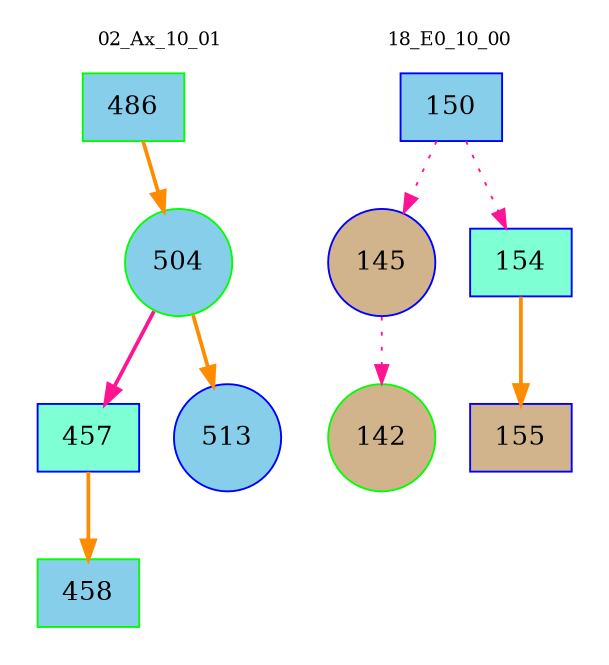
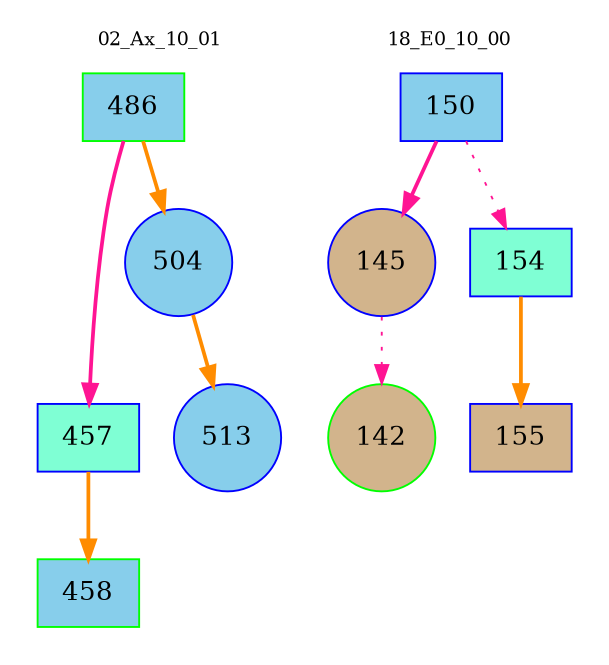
edge "150" -> "145": style dotted -> bold
node "504": color green -> blue
edge "504" -> "457": now "486" -> "457"
